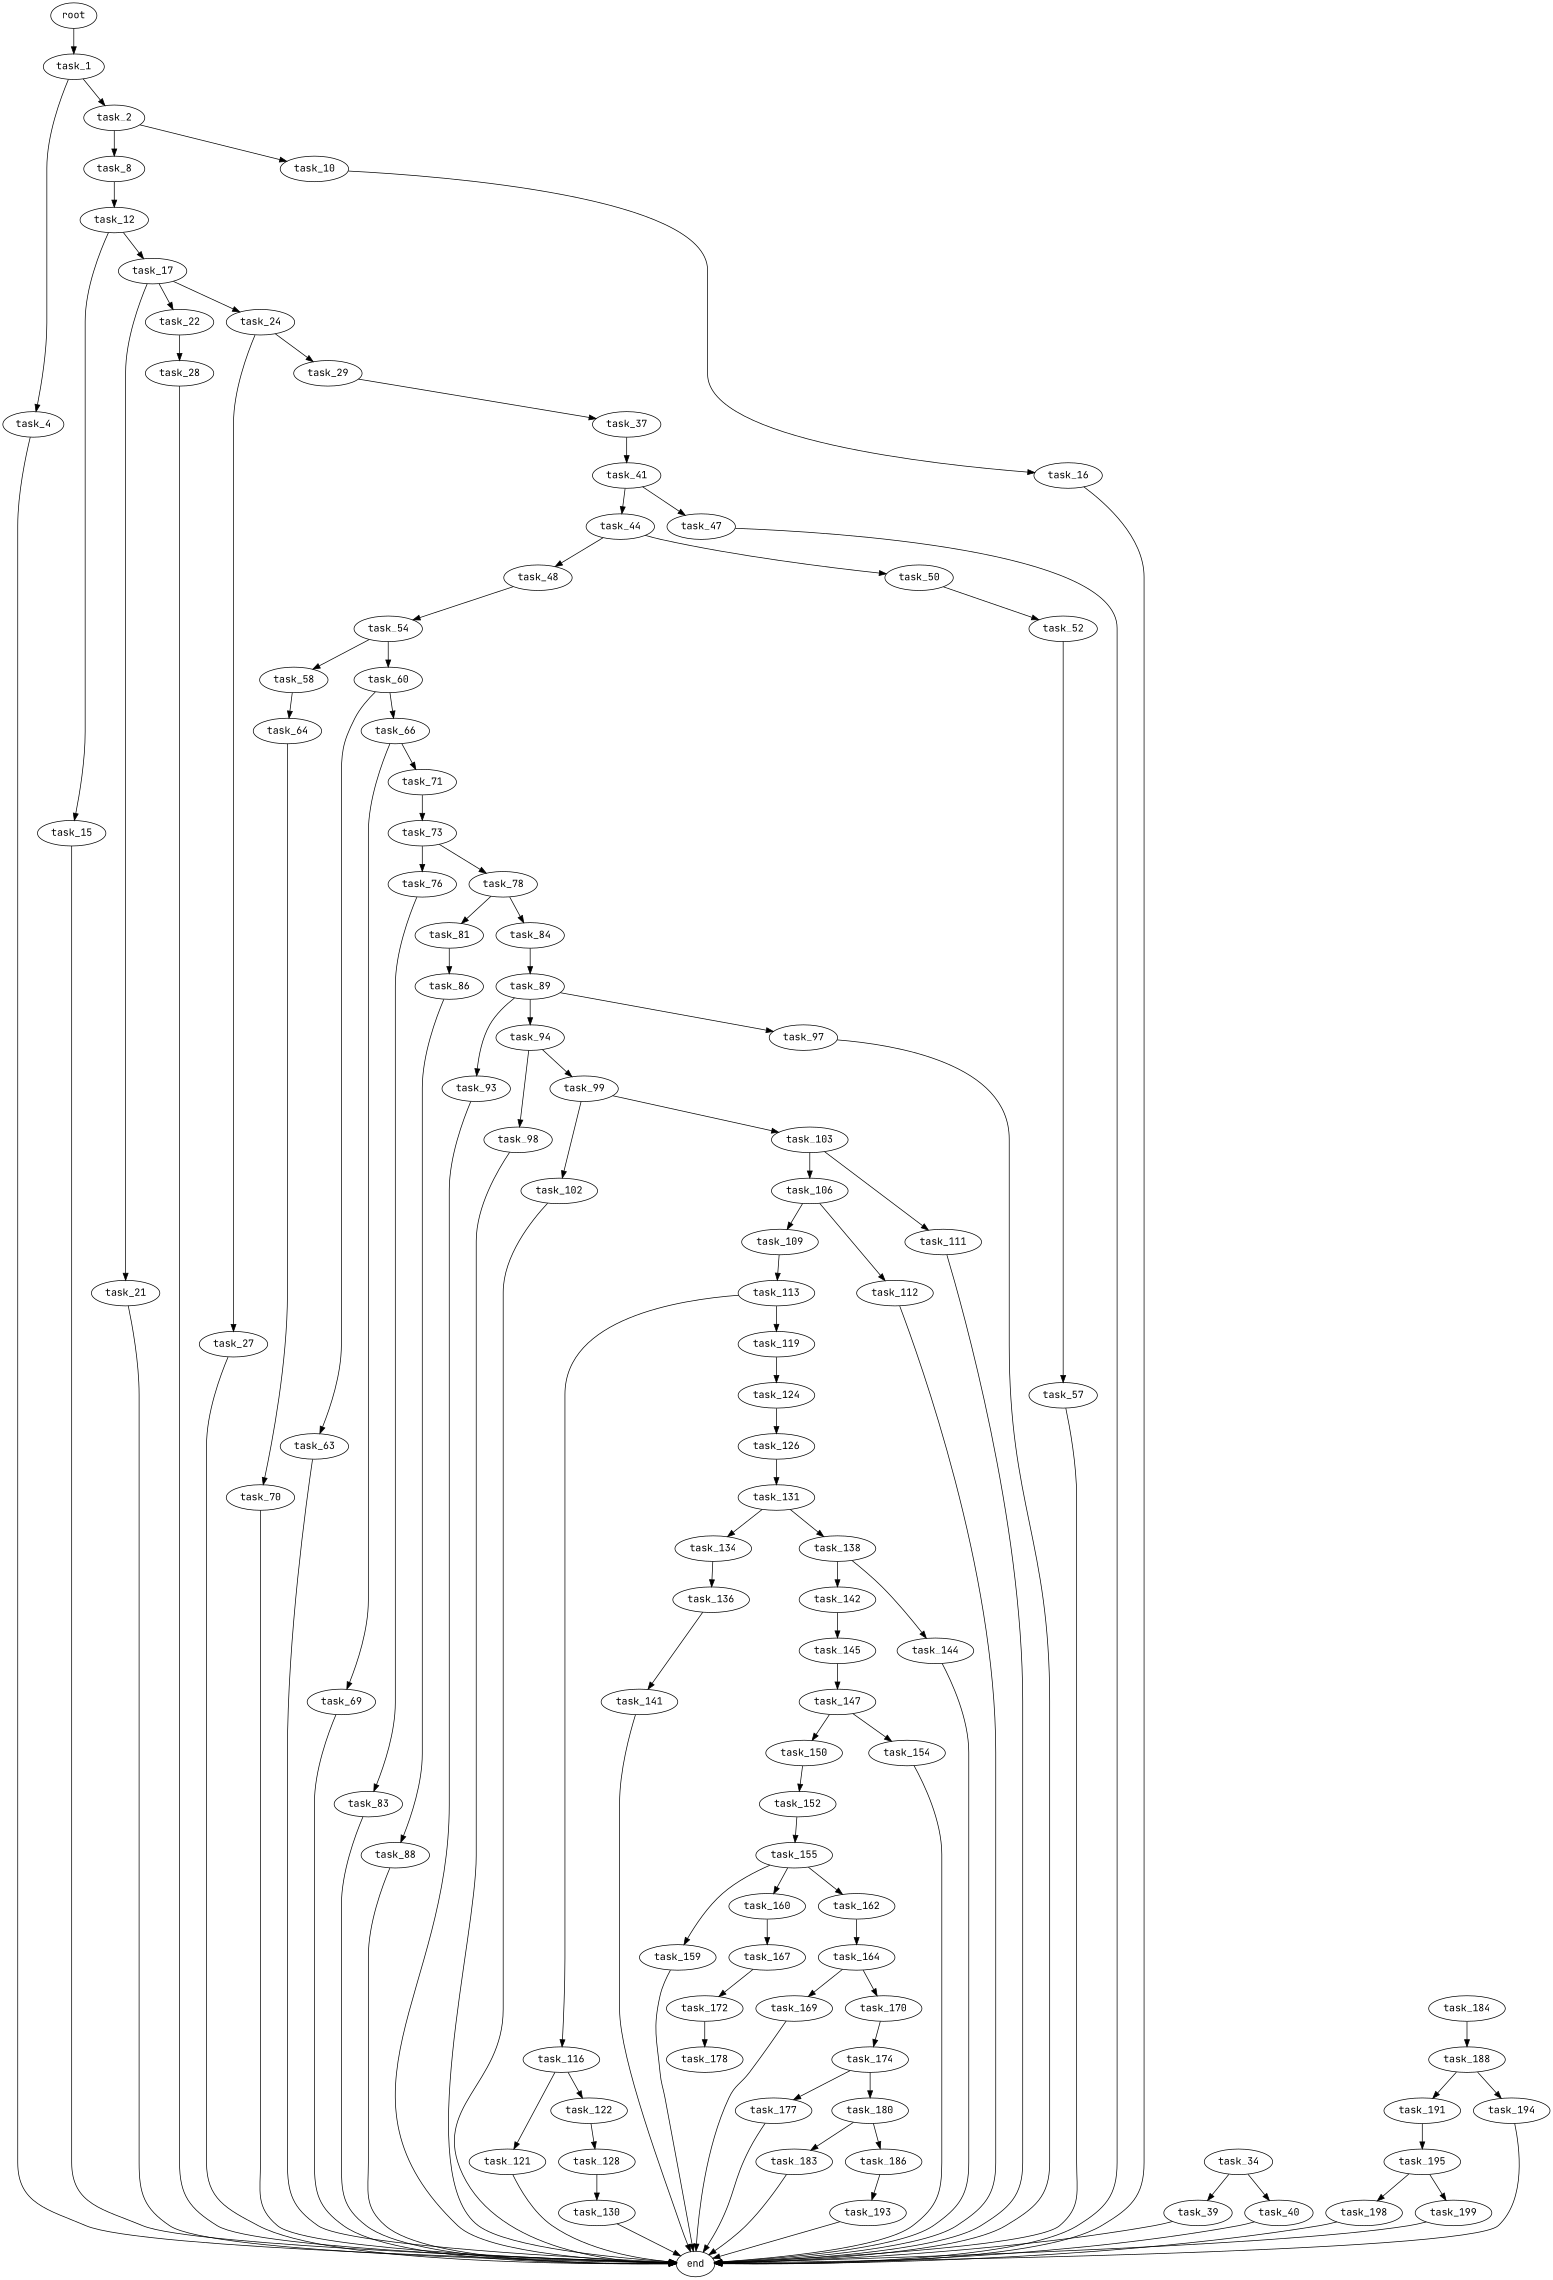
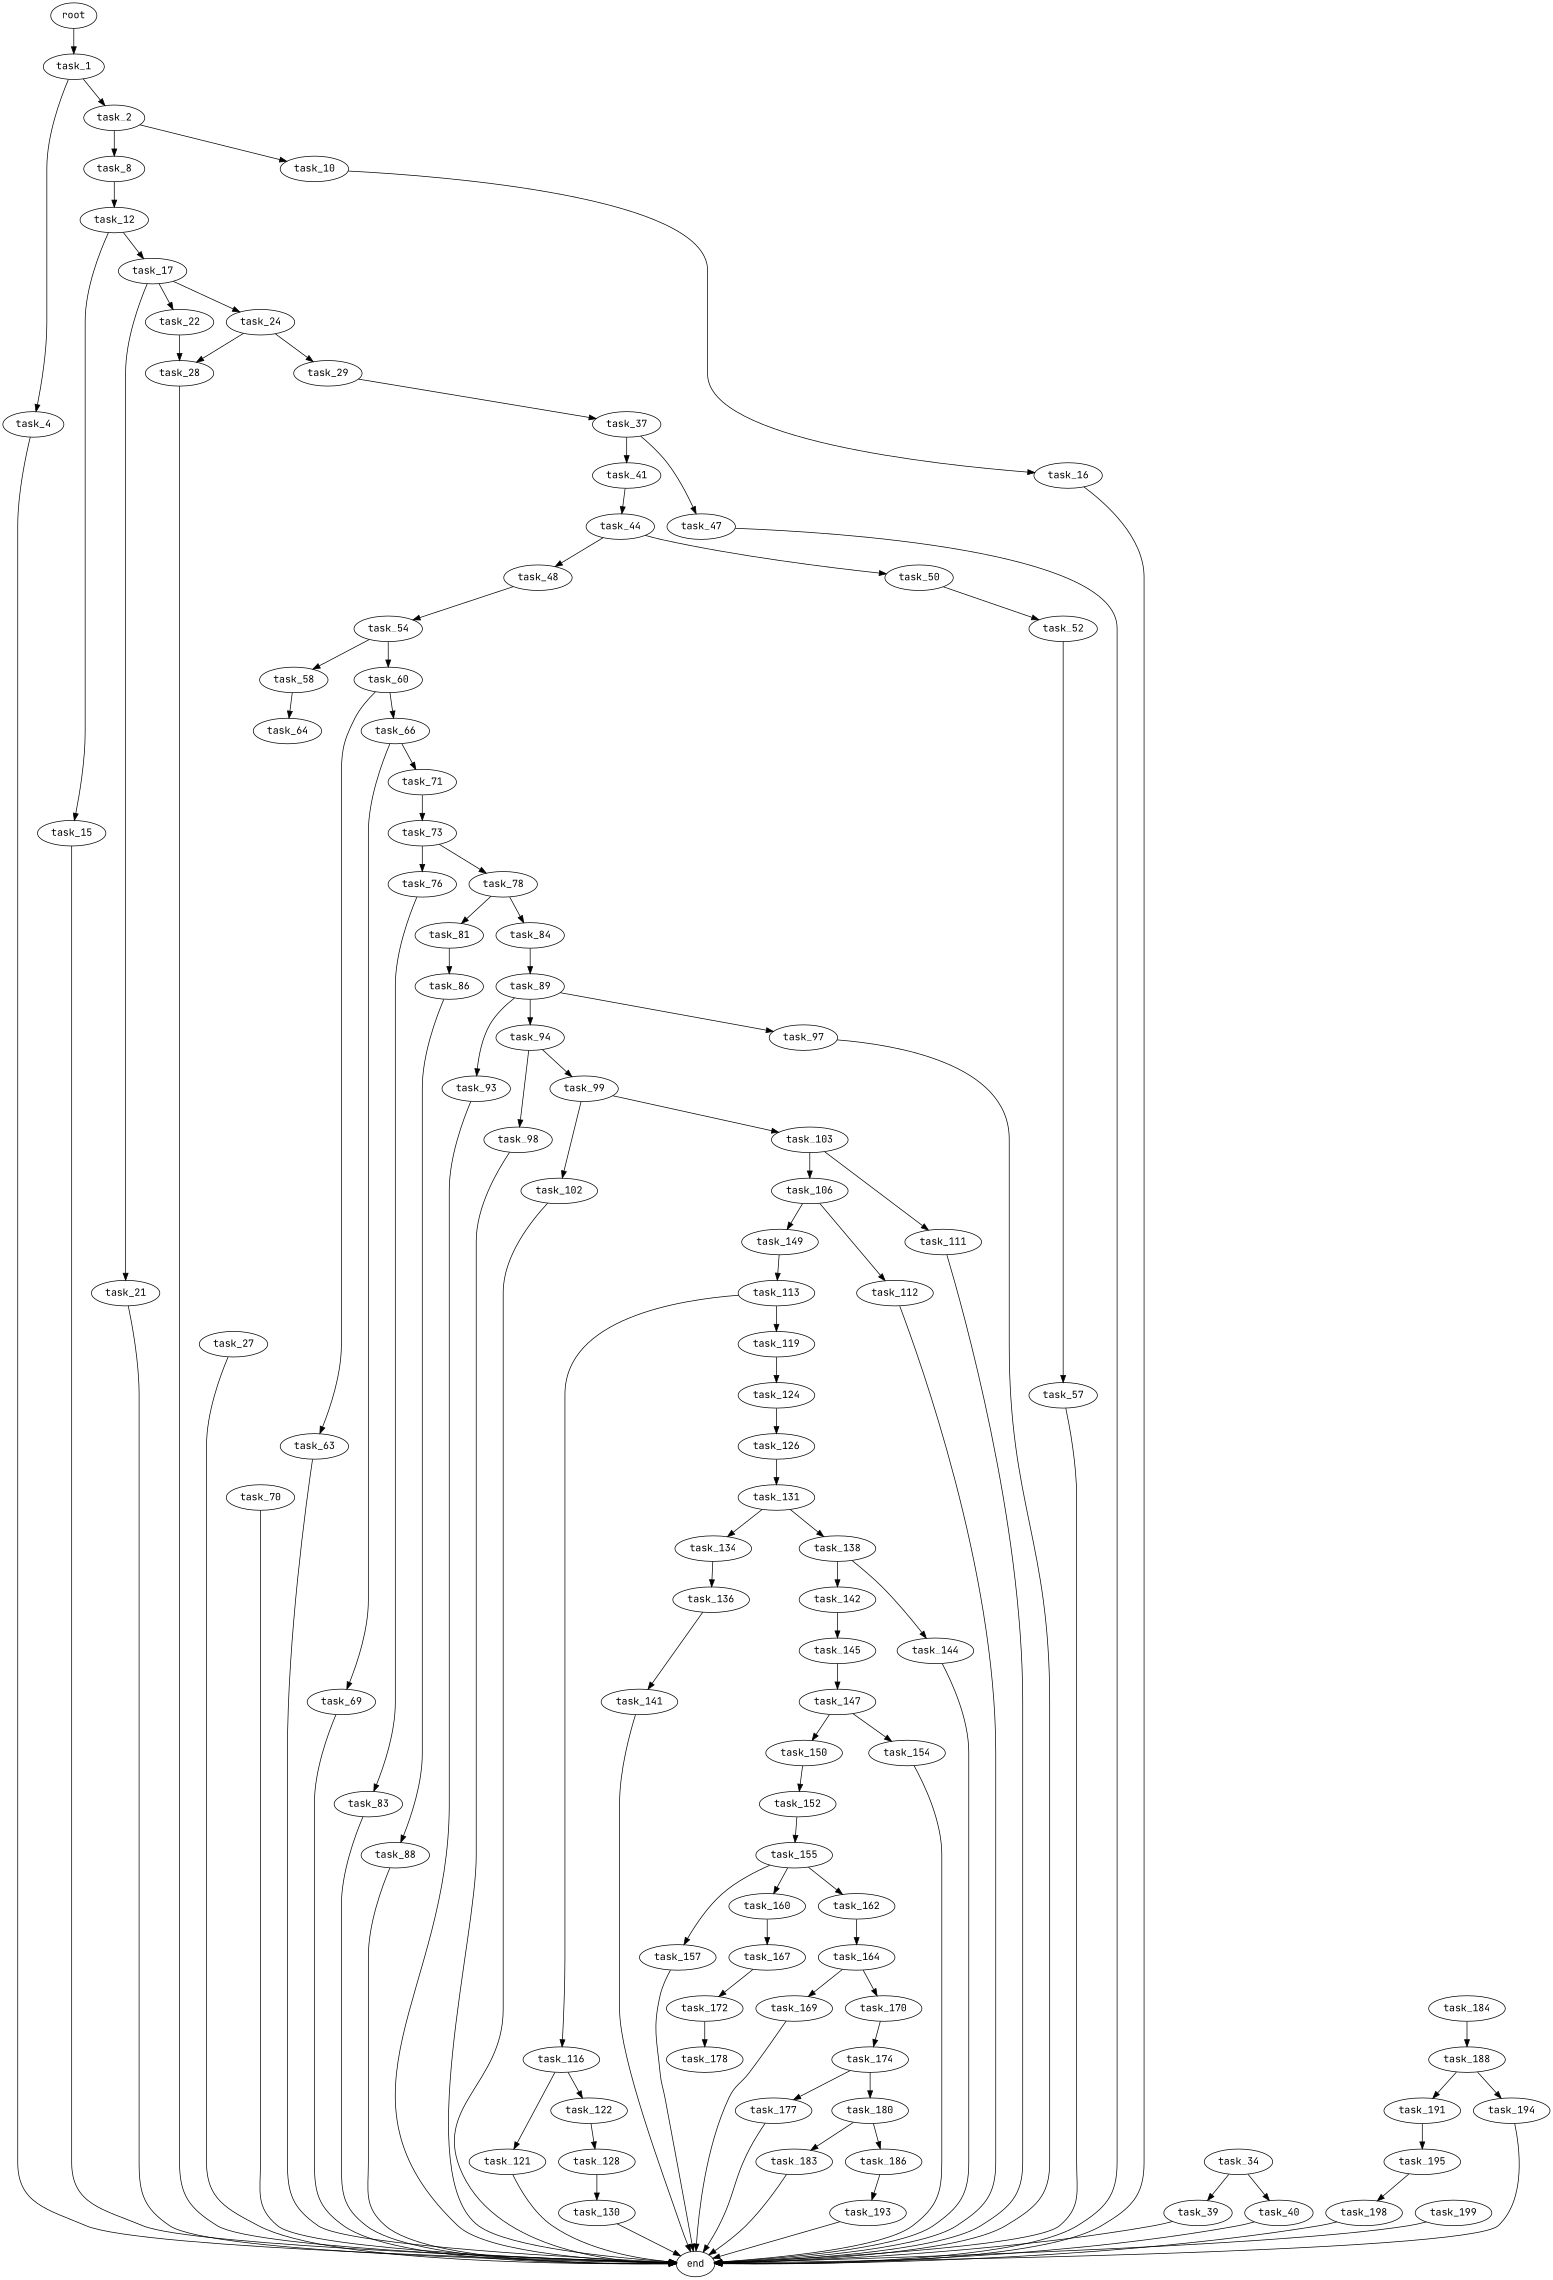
edge "task_41" -> "task_47": now "task_37" -> "task_47"
edge "task_24" -> "task_27": now "task_24" -> "task_28"
edge "task_64" -> "task_70": removed
node "task_109": label "task_109" -> "task_149"
node "task_159": label "task_159" -> "task_157"
edge "task_195" -> "task_199": removed
